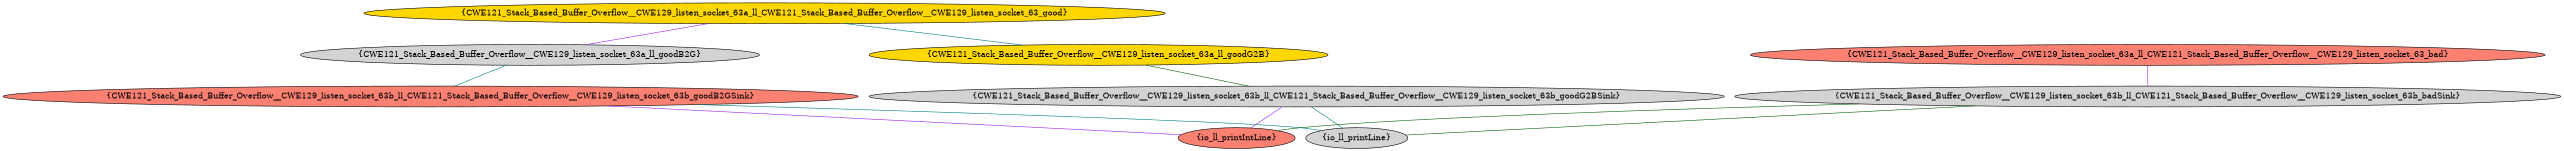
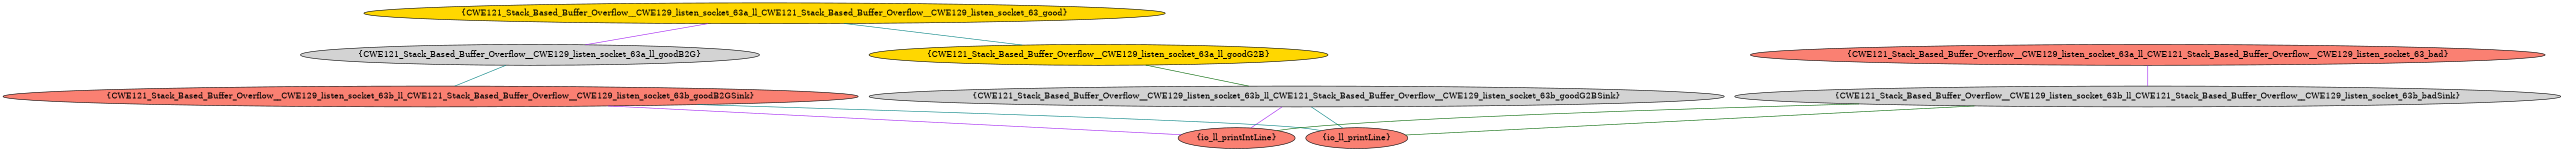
node "{io_ll_printLine}": fillcolor lightgrey -> salmon
